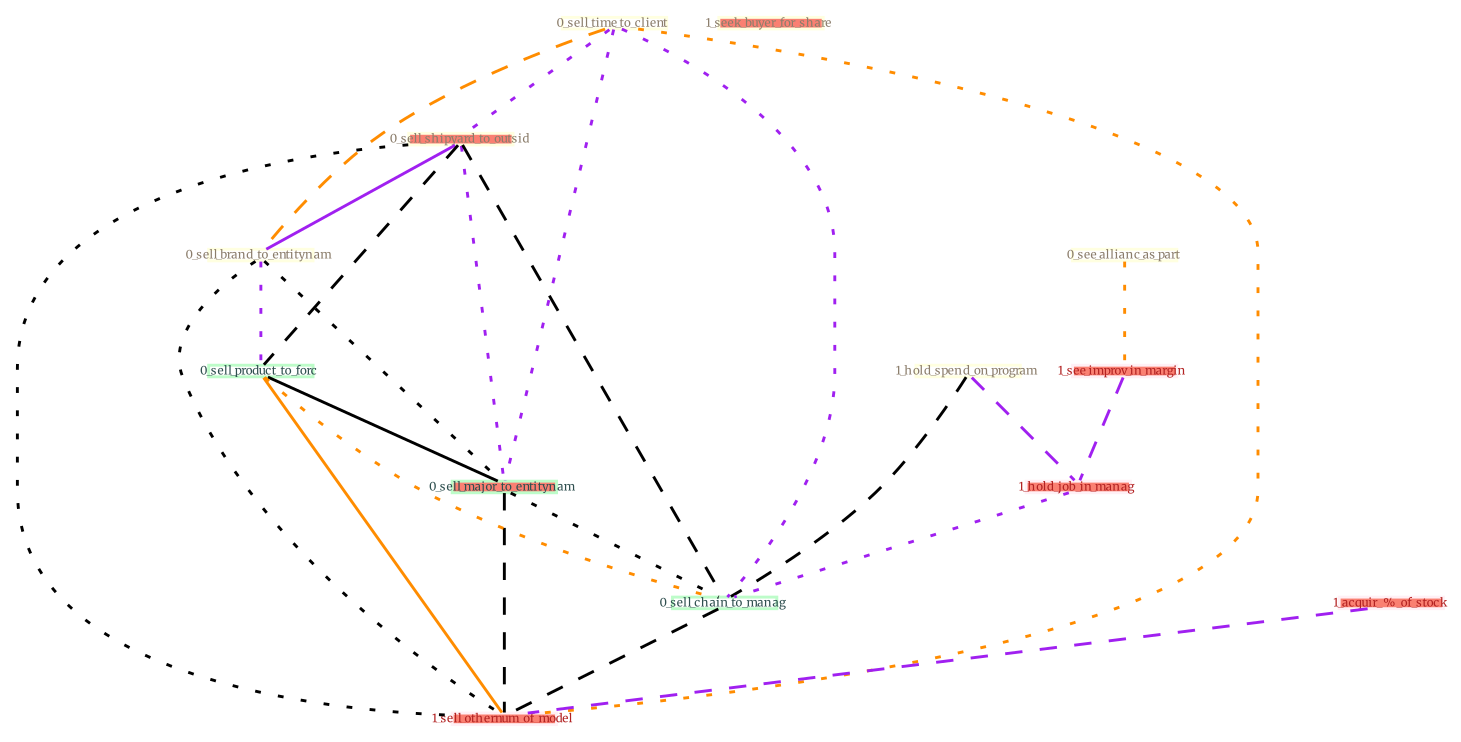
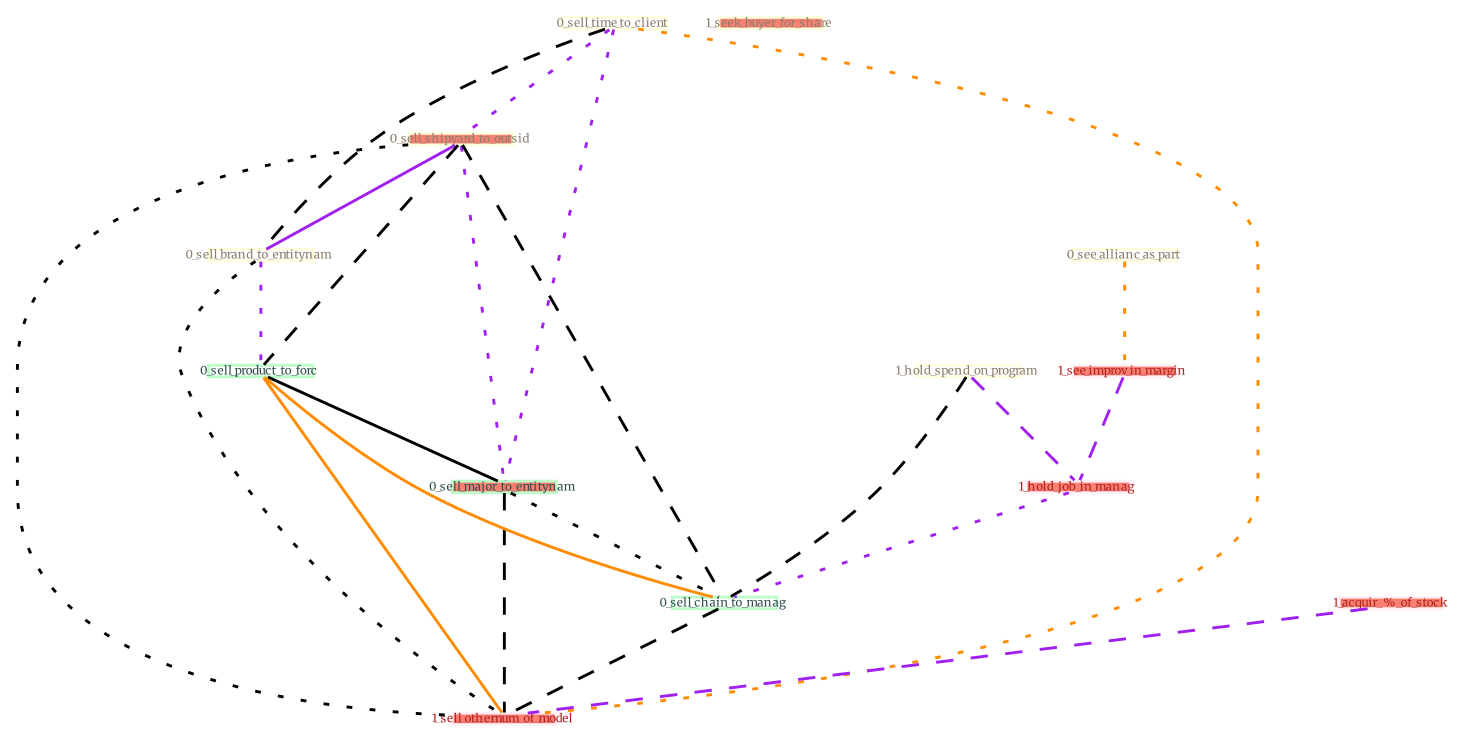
edge "0_sell_time_to_client" -- "0_sell_brand_to_entitynam": color darkorange -> black
edge "0_sell_time_to_client" -- "0_sell_chain_to_manag": removed
edge "0_sell_brand_to_entitynam" -- "0_sell_major_to_entitynam": removed
edge "0_sell_product_to_forc" -- "0_sell_chain_to_manag": style dotted -> solid
